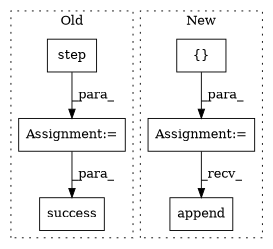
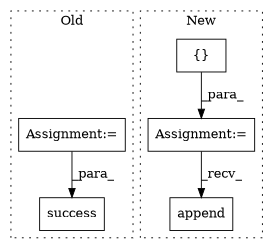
node "step": removed
